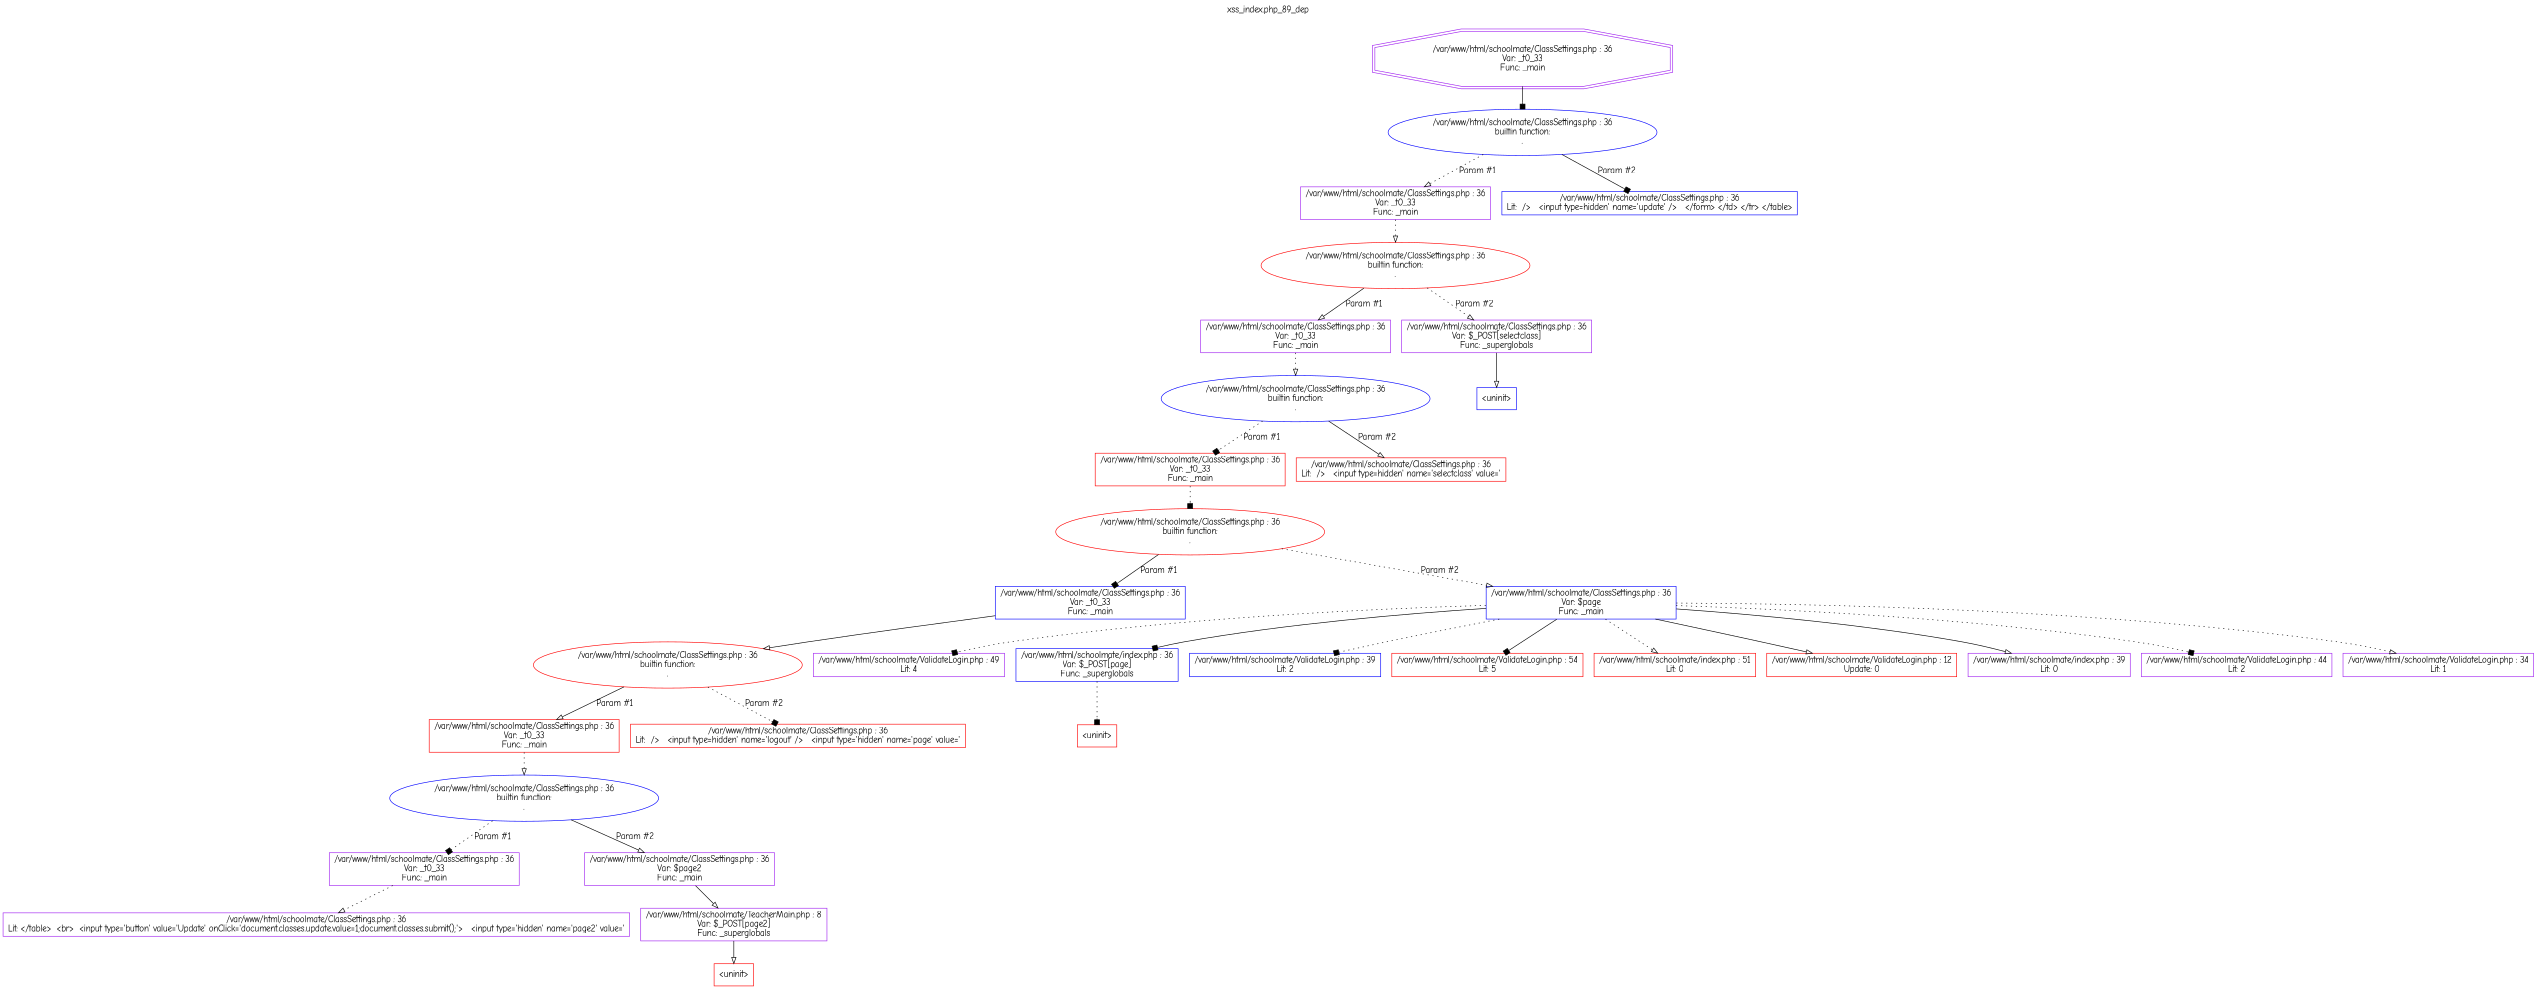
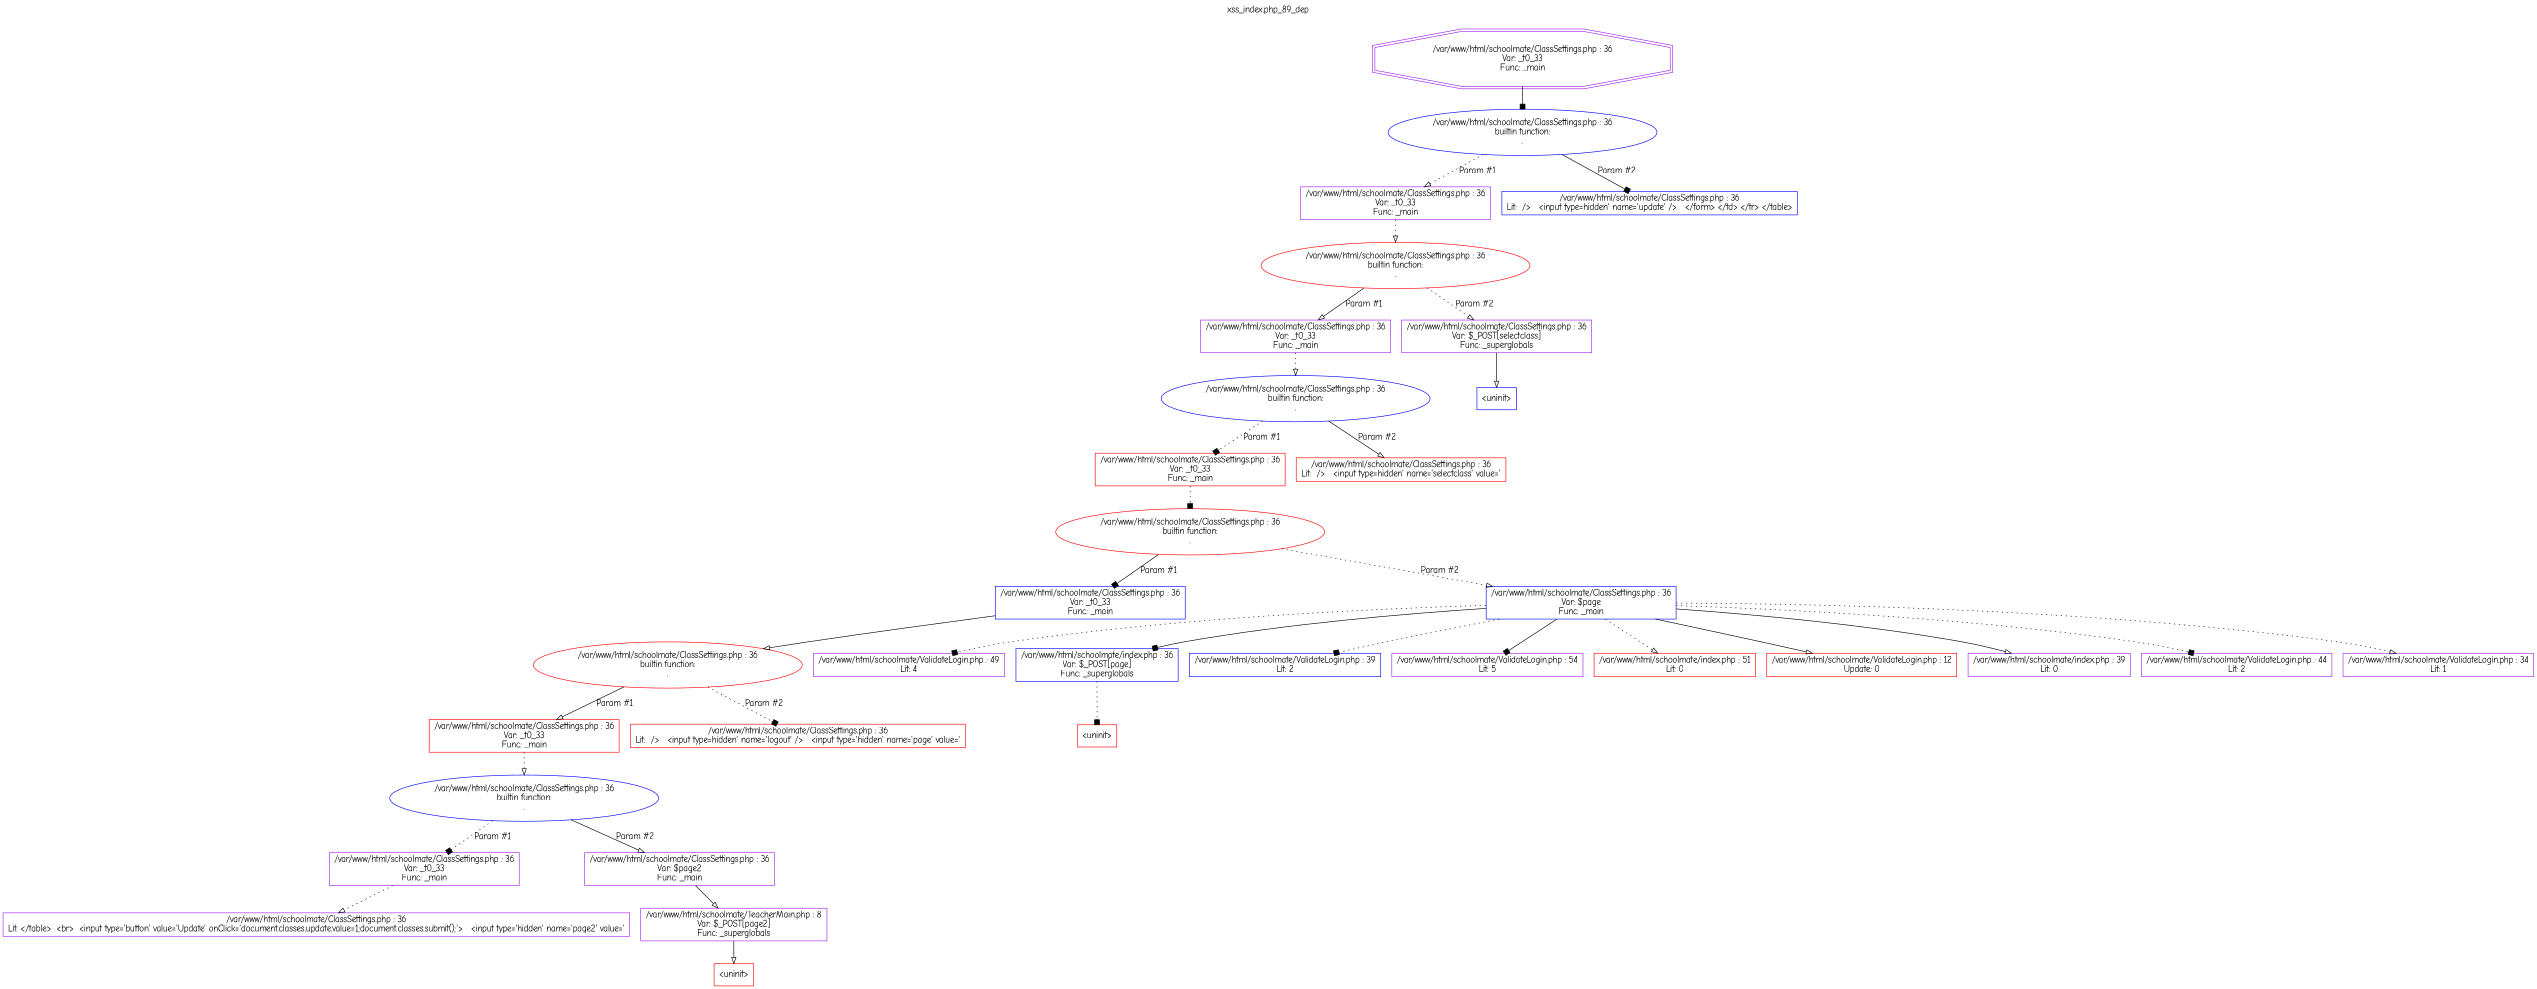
node "/var/www/html/schoolmate/ValidateLogin.php : 54 Lit: 5": color red -> purple
